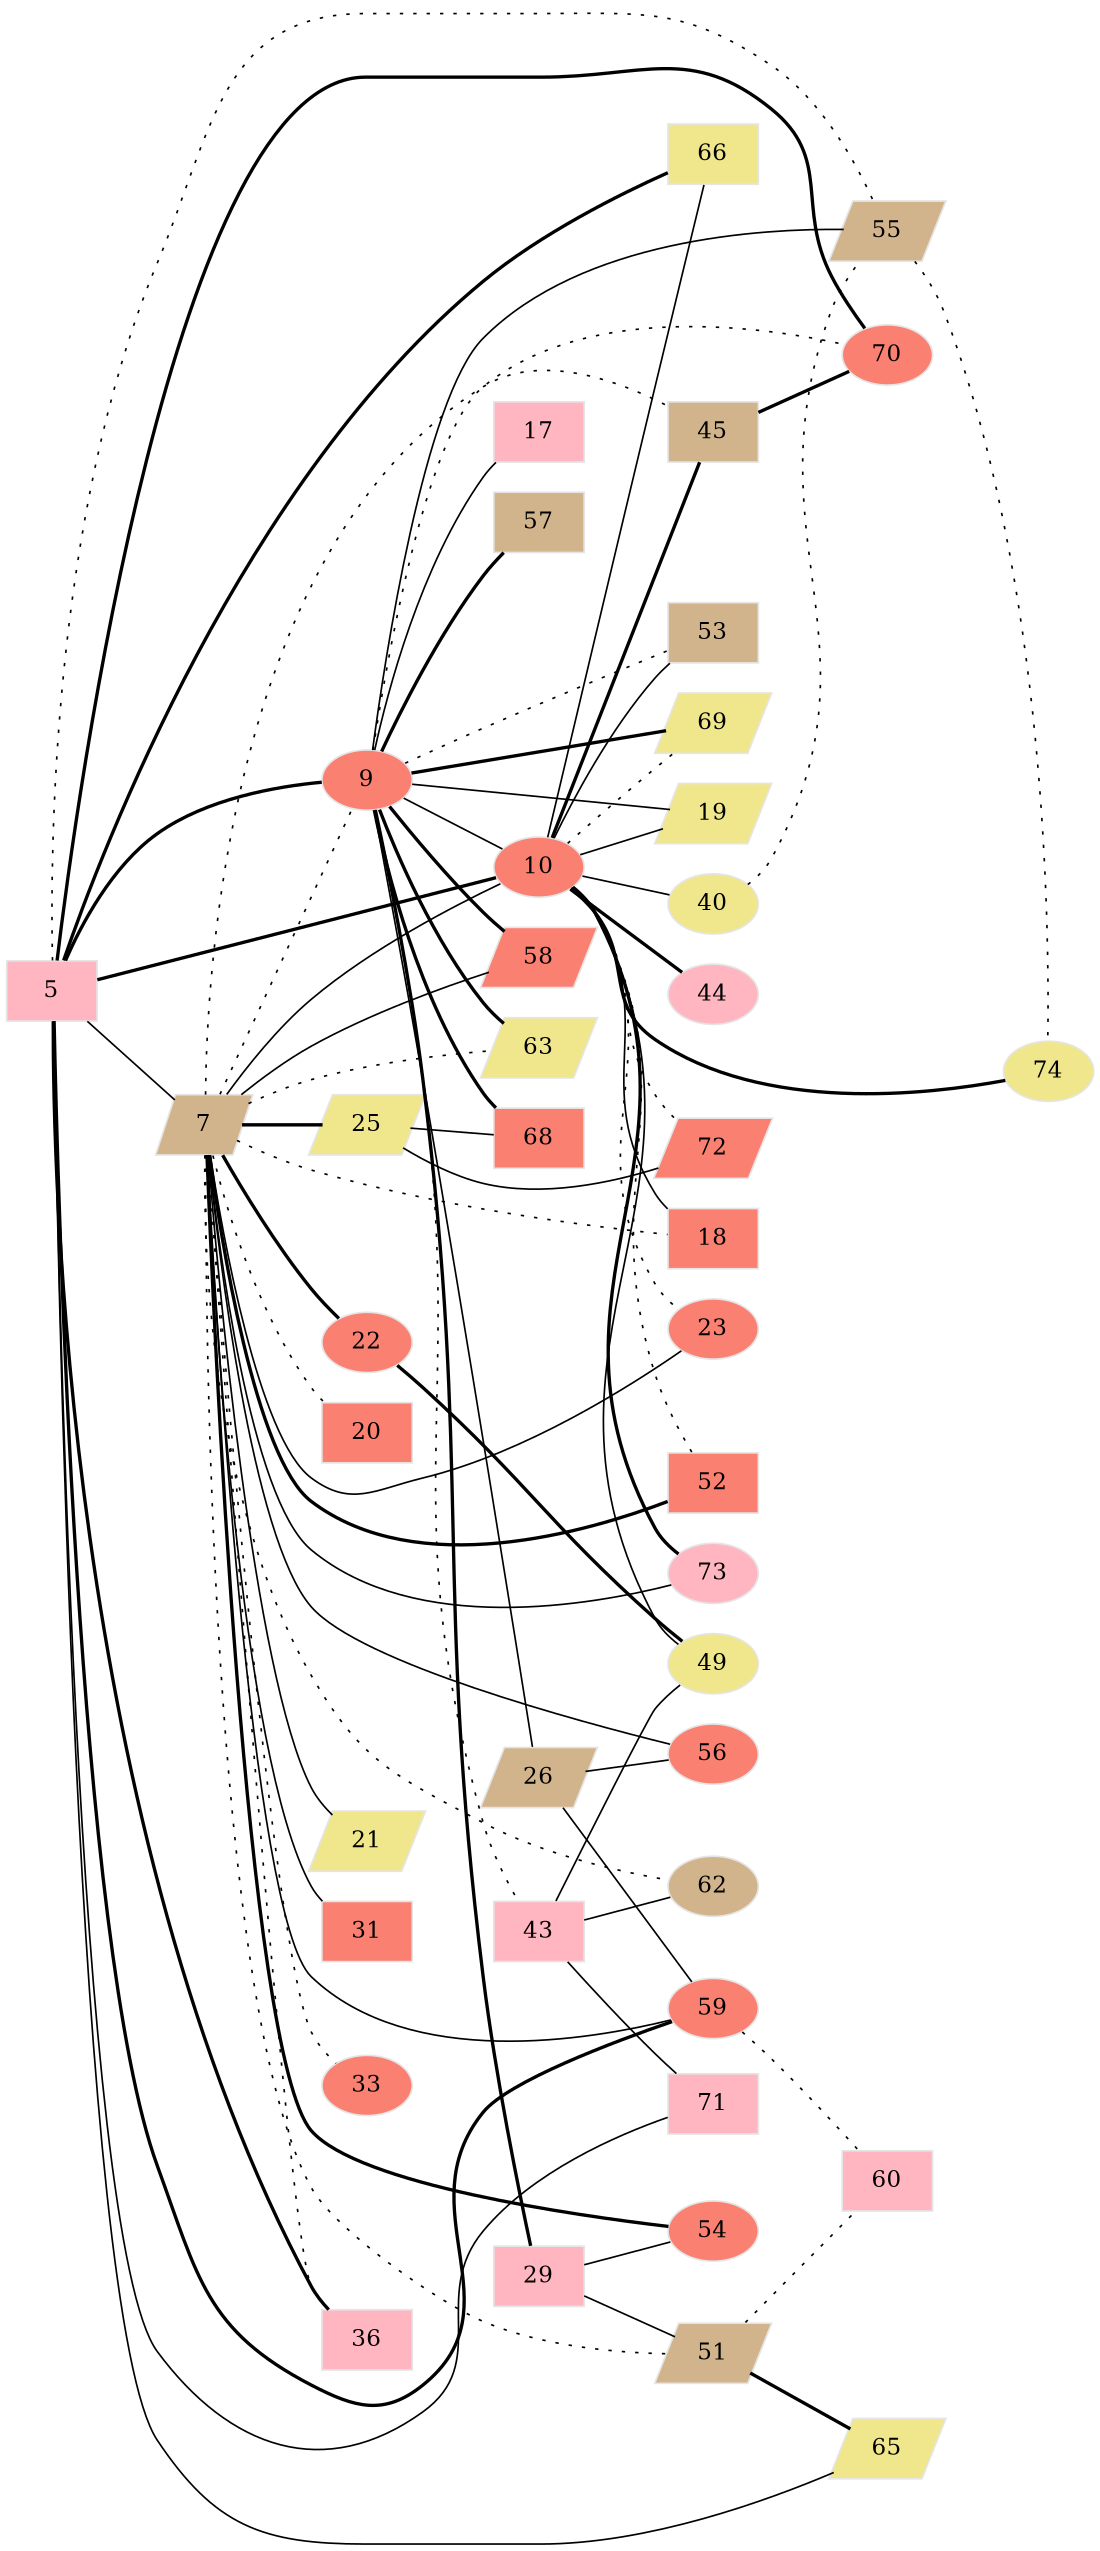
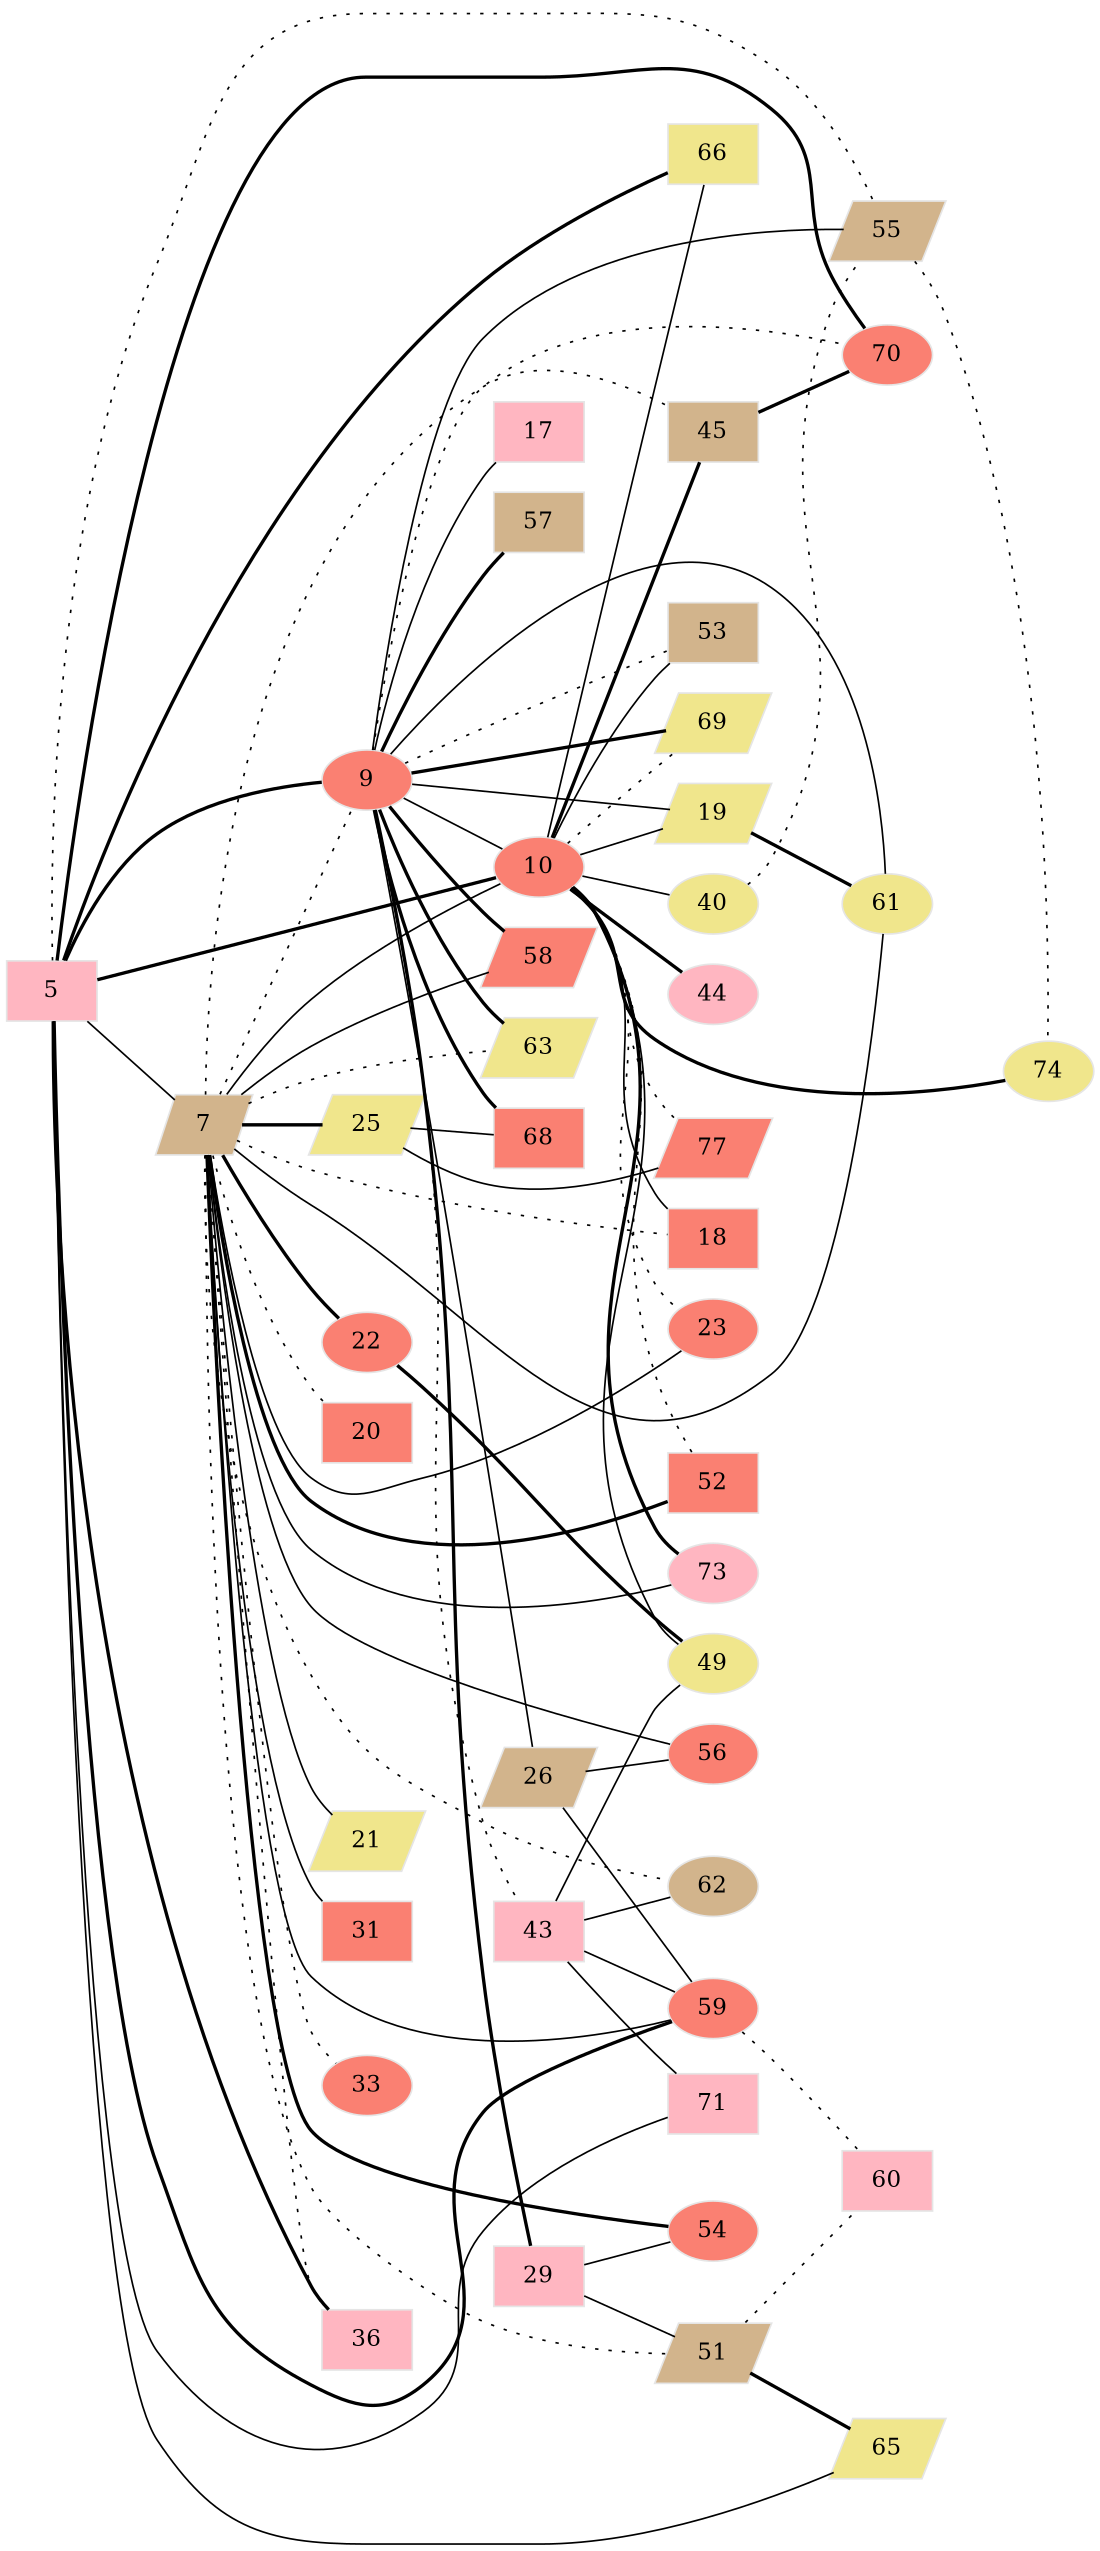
node "61": added
node "72": label "72" -> "77"
edge "43" -- "59": added
